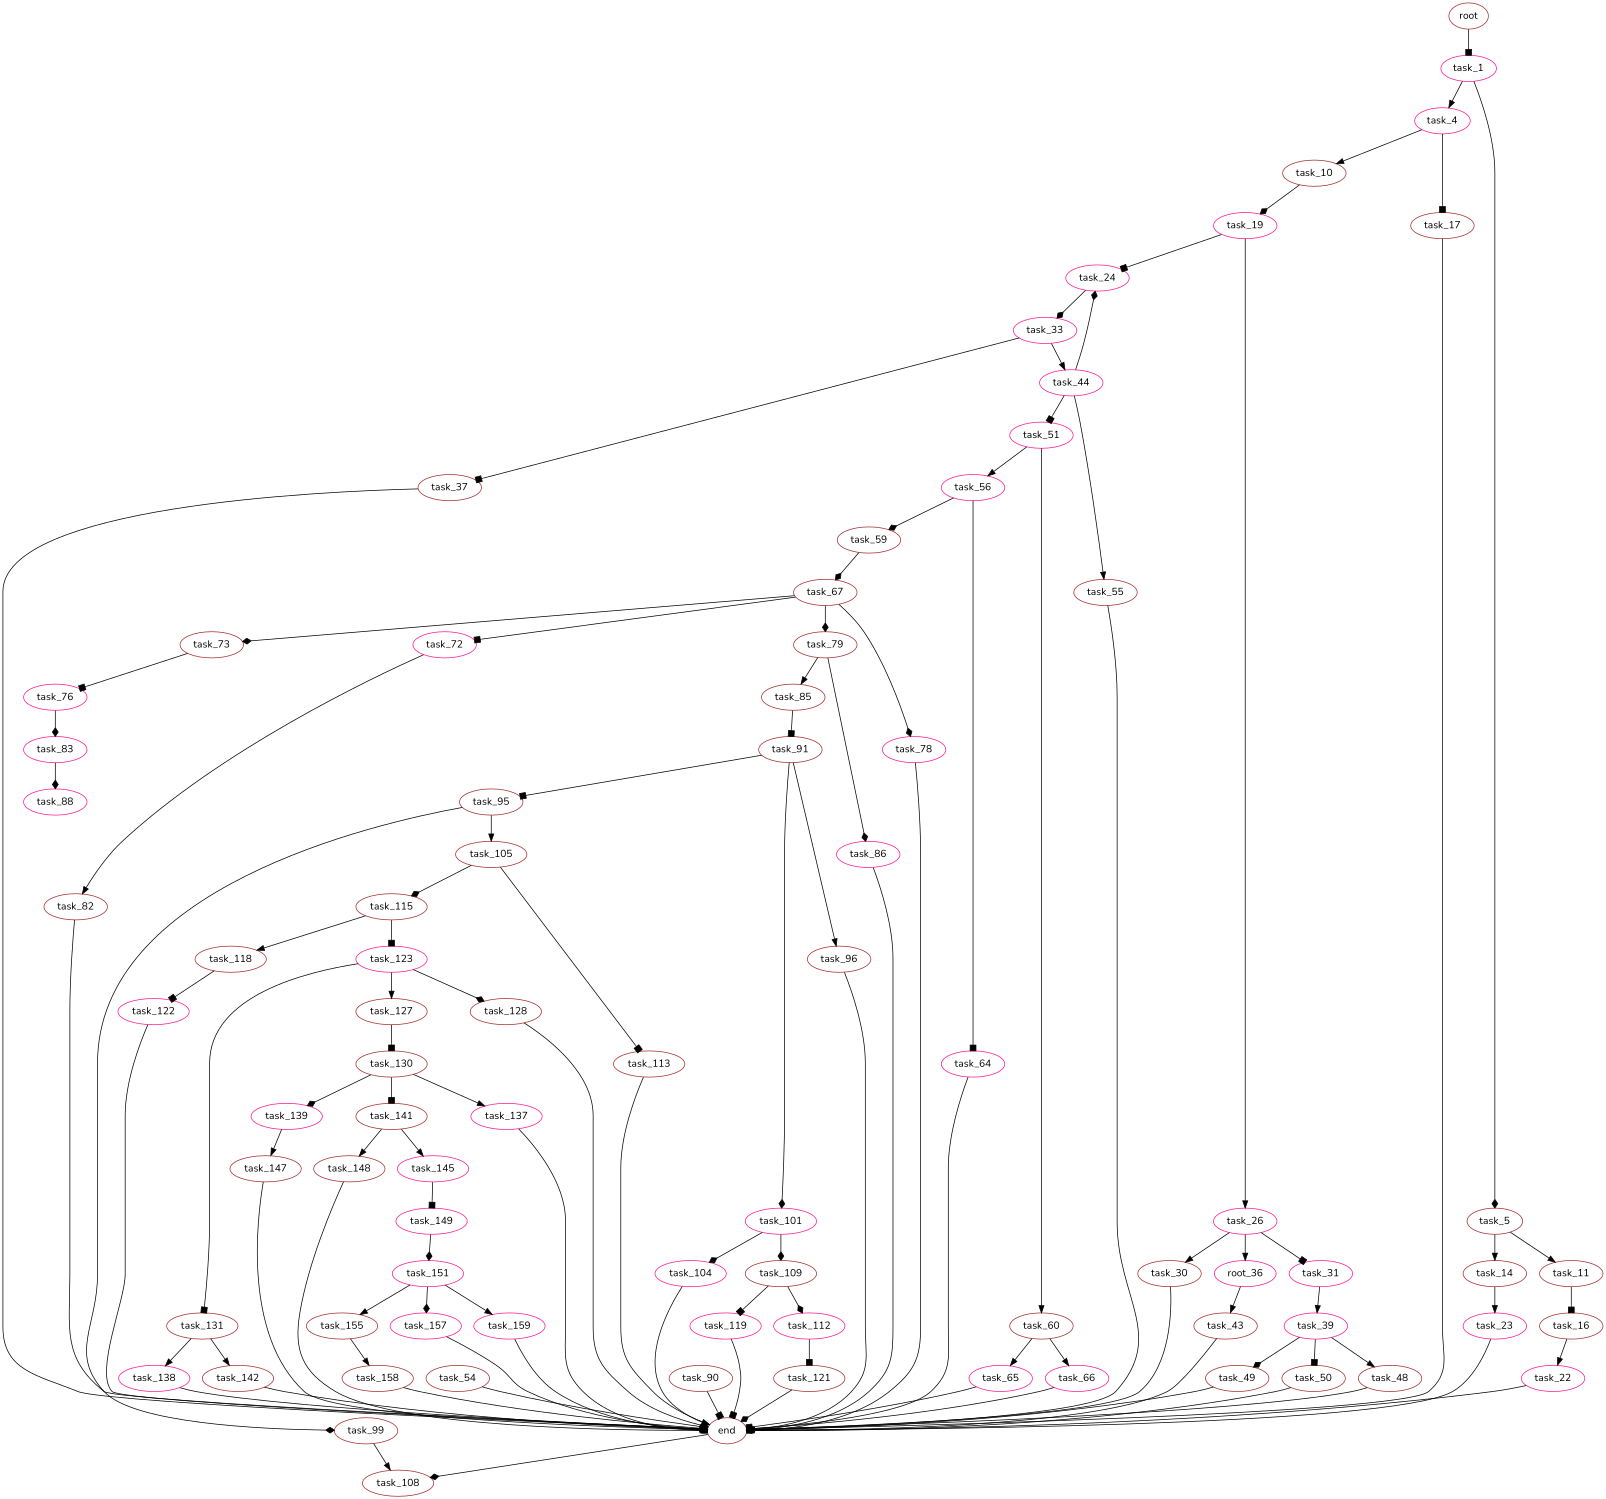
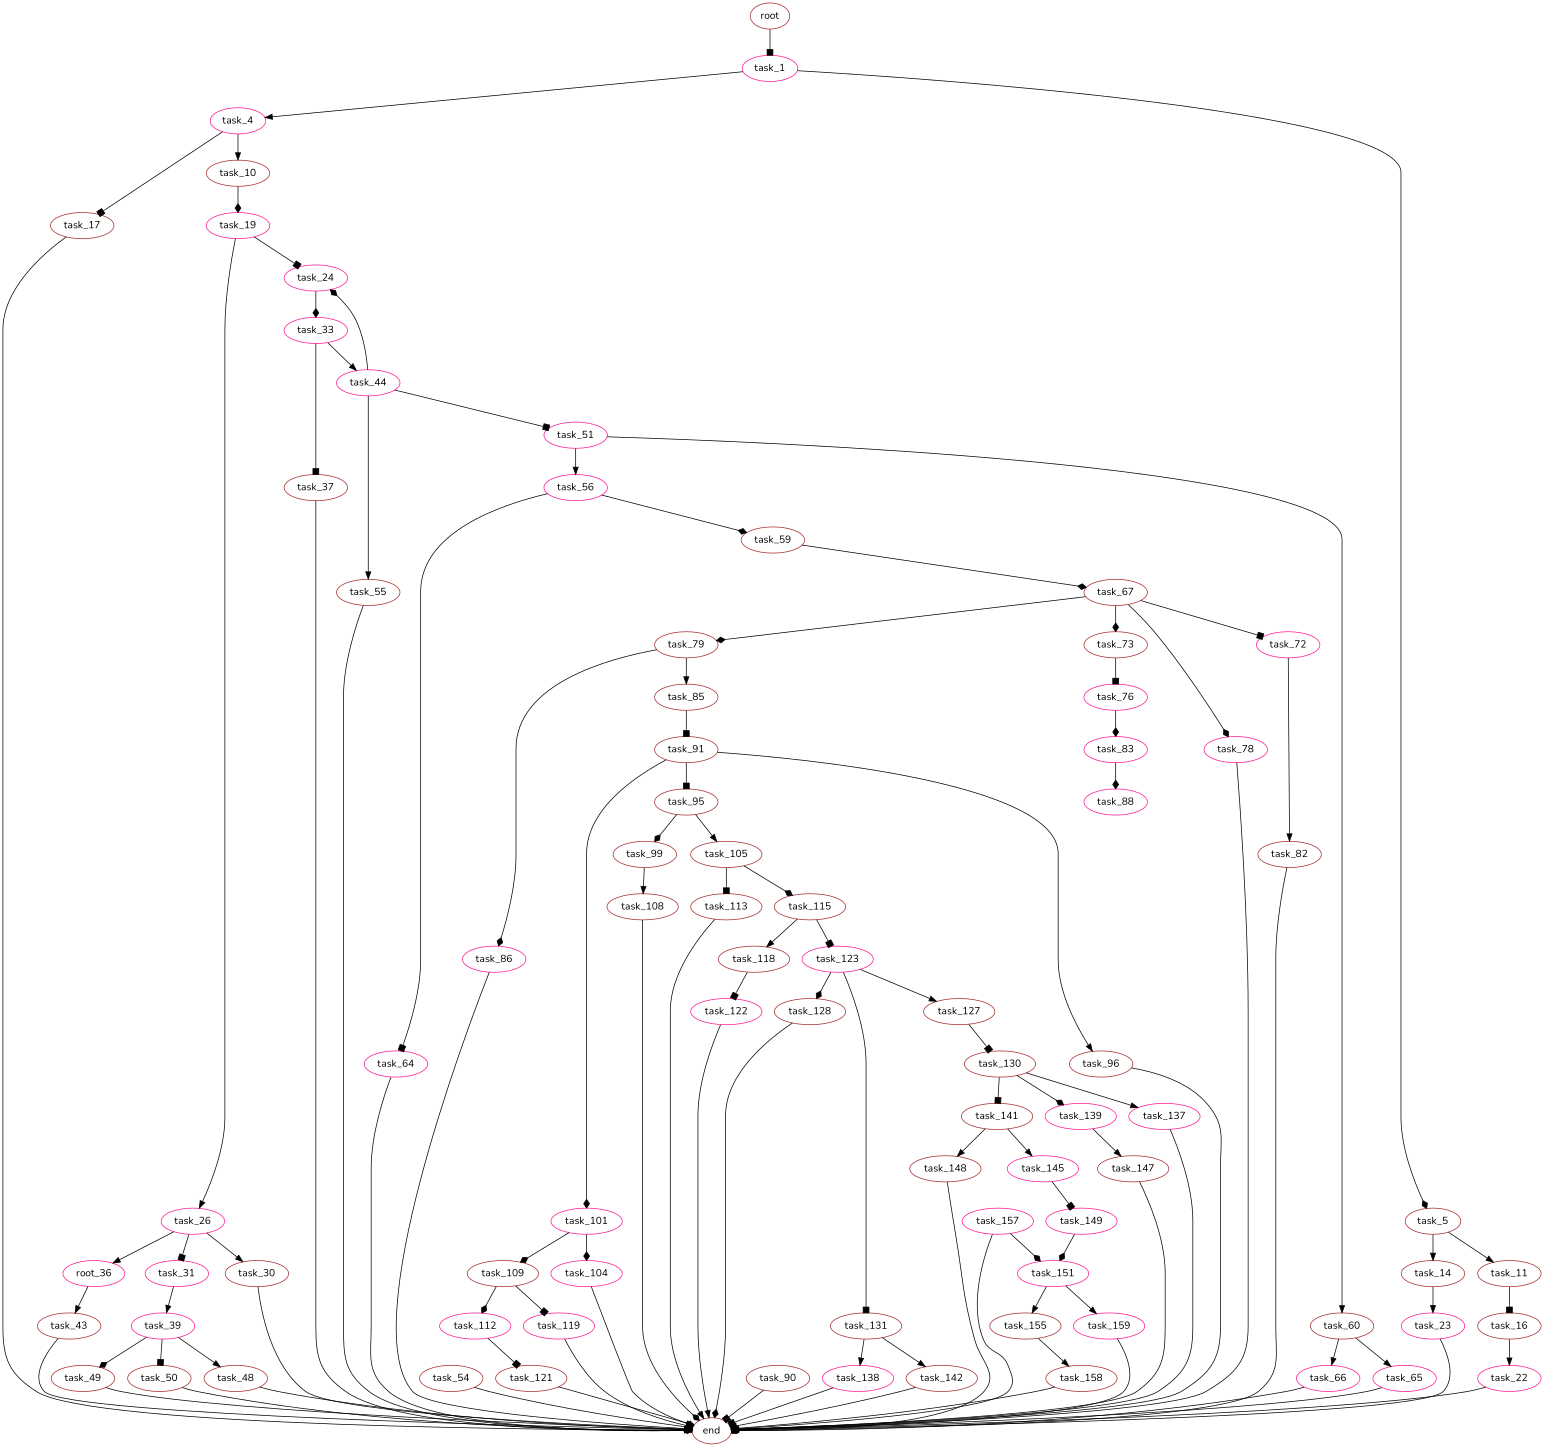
edge "task_151" -> "task_157": reversed
edge "end" -> "task_108": reversed
